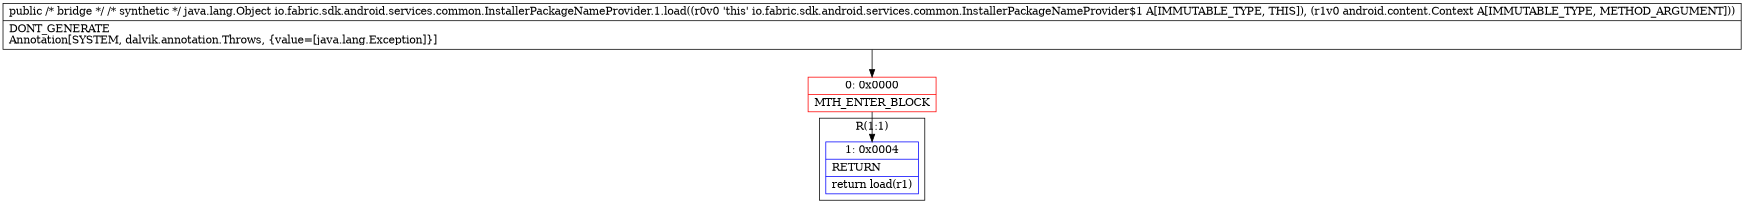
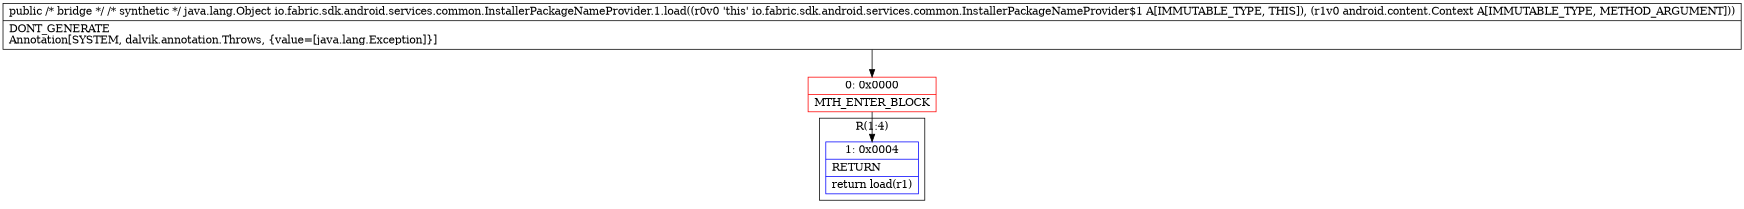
cluster "R(1:1)": label "R(1:1)" -> "R(1:4)"
